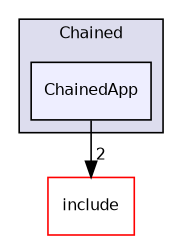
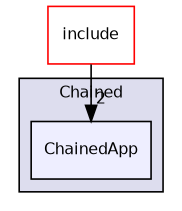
edge "ChainedApp" -> "include": reversed
